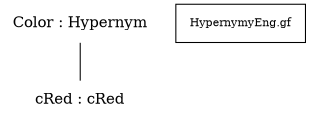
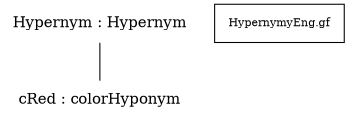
node "Color : Hypernym": label "Color : Hypernym" -> "Hypernym : Hypernym"
node "cRed : cRed": label "cRed : cRed" -> "cRed : colorHyponym"
